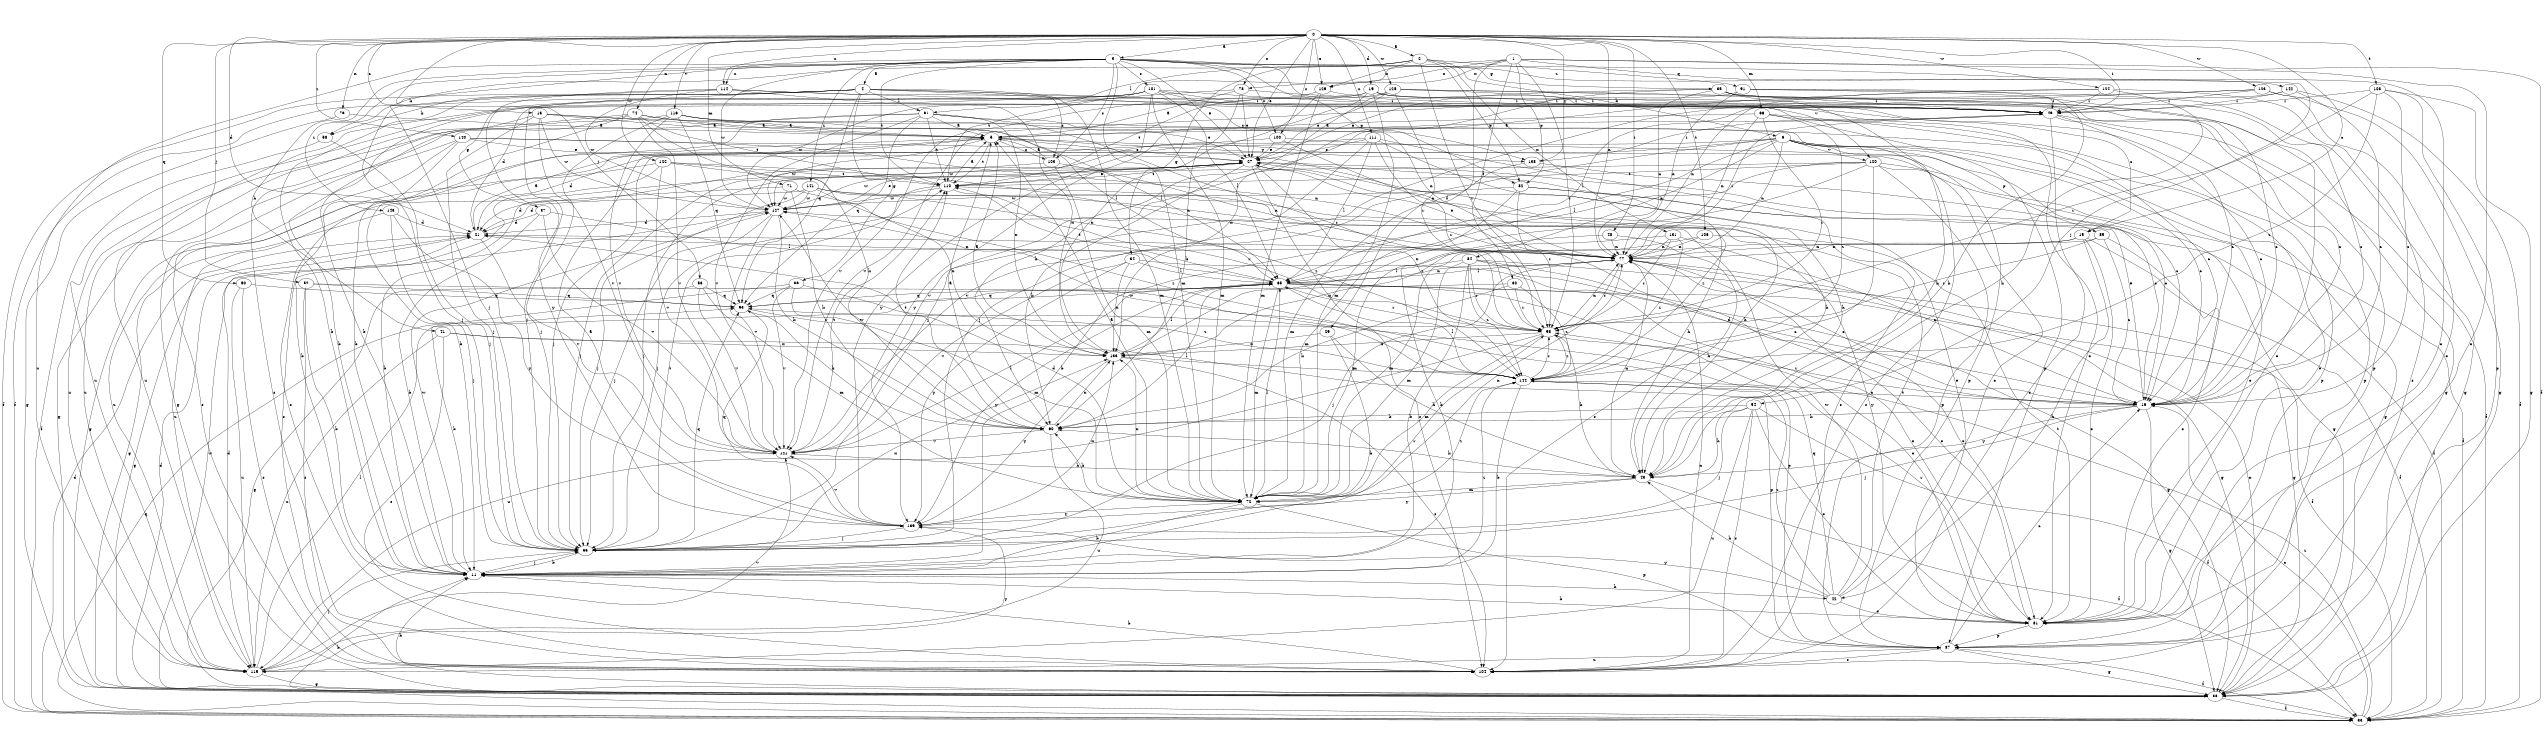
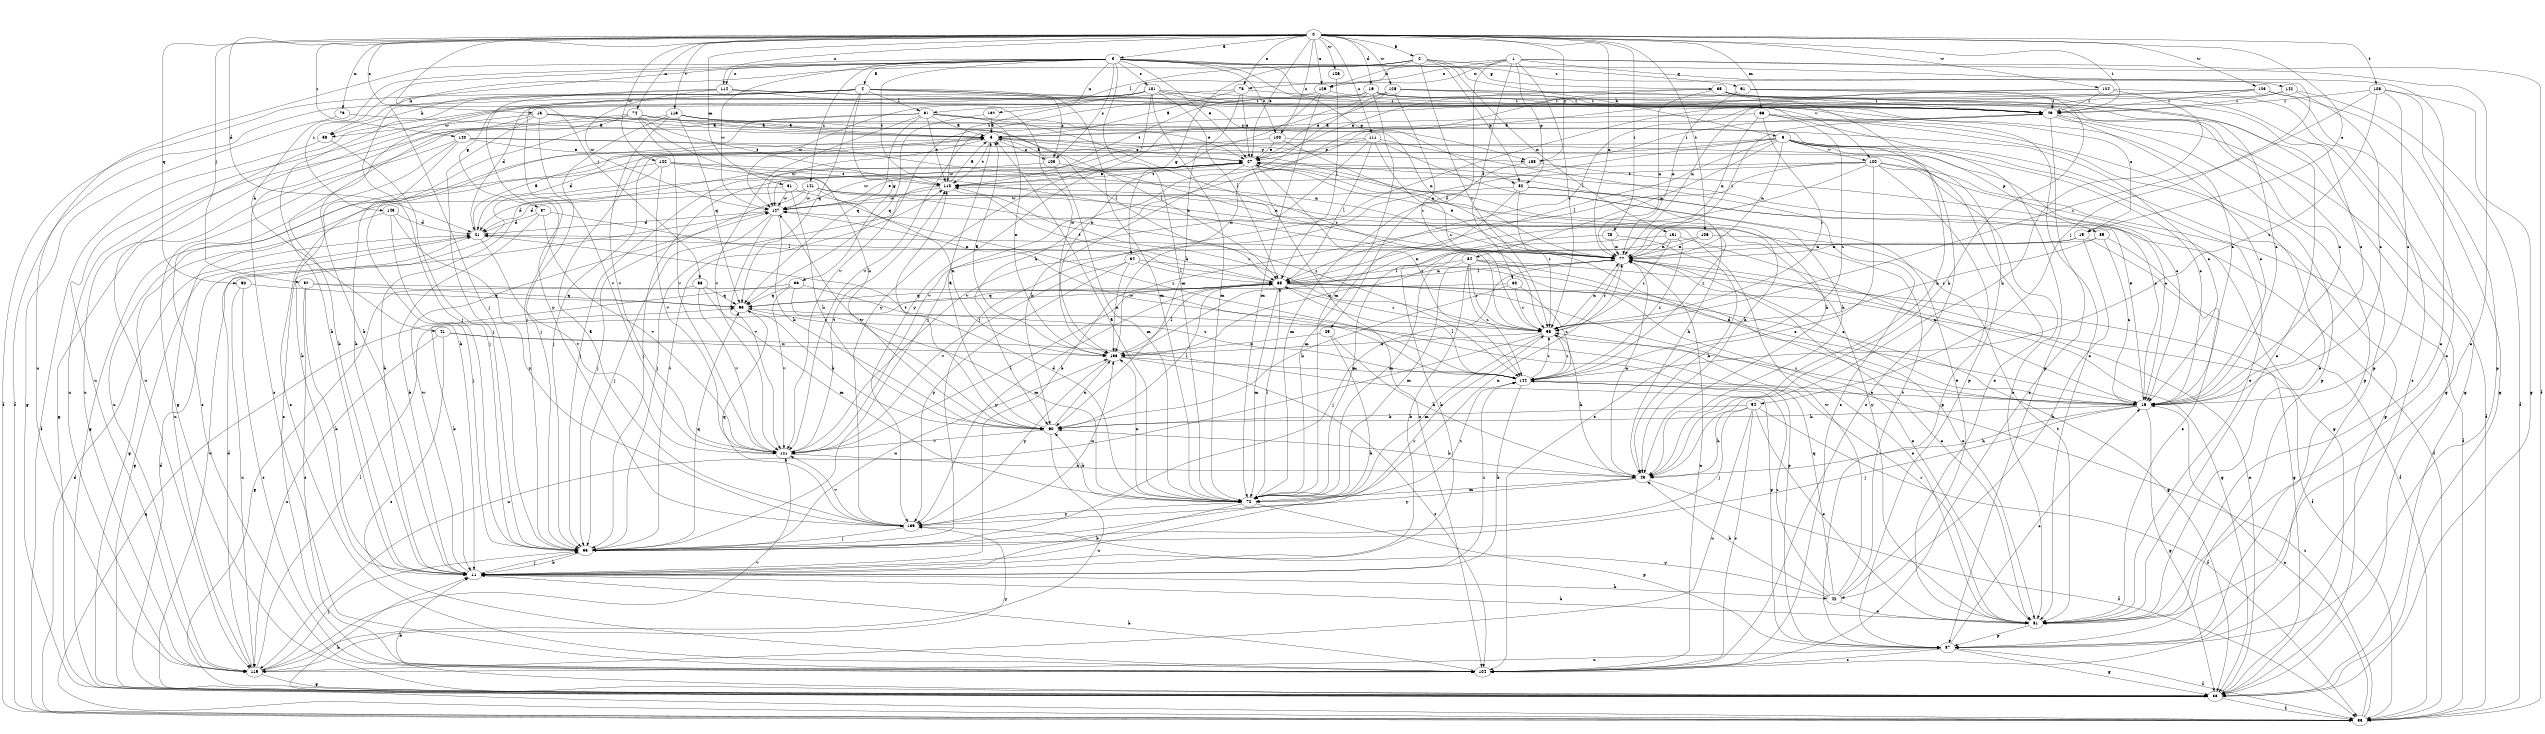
node "126": added
node "132": added
edge "13" -> "127": now "13" -> "58"
node "71": label "71" -> "31"
edge "16" -> "43": label "y" -> "h"
edge "15" -> "81": now "120" -> "81"
